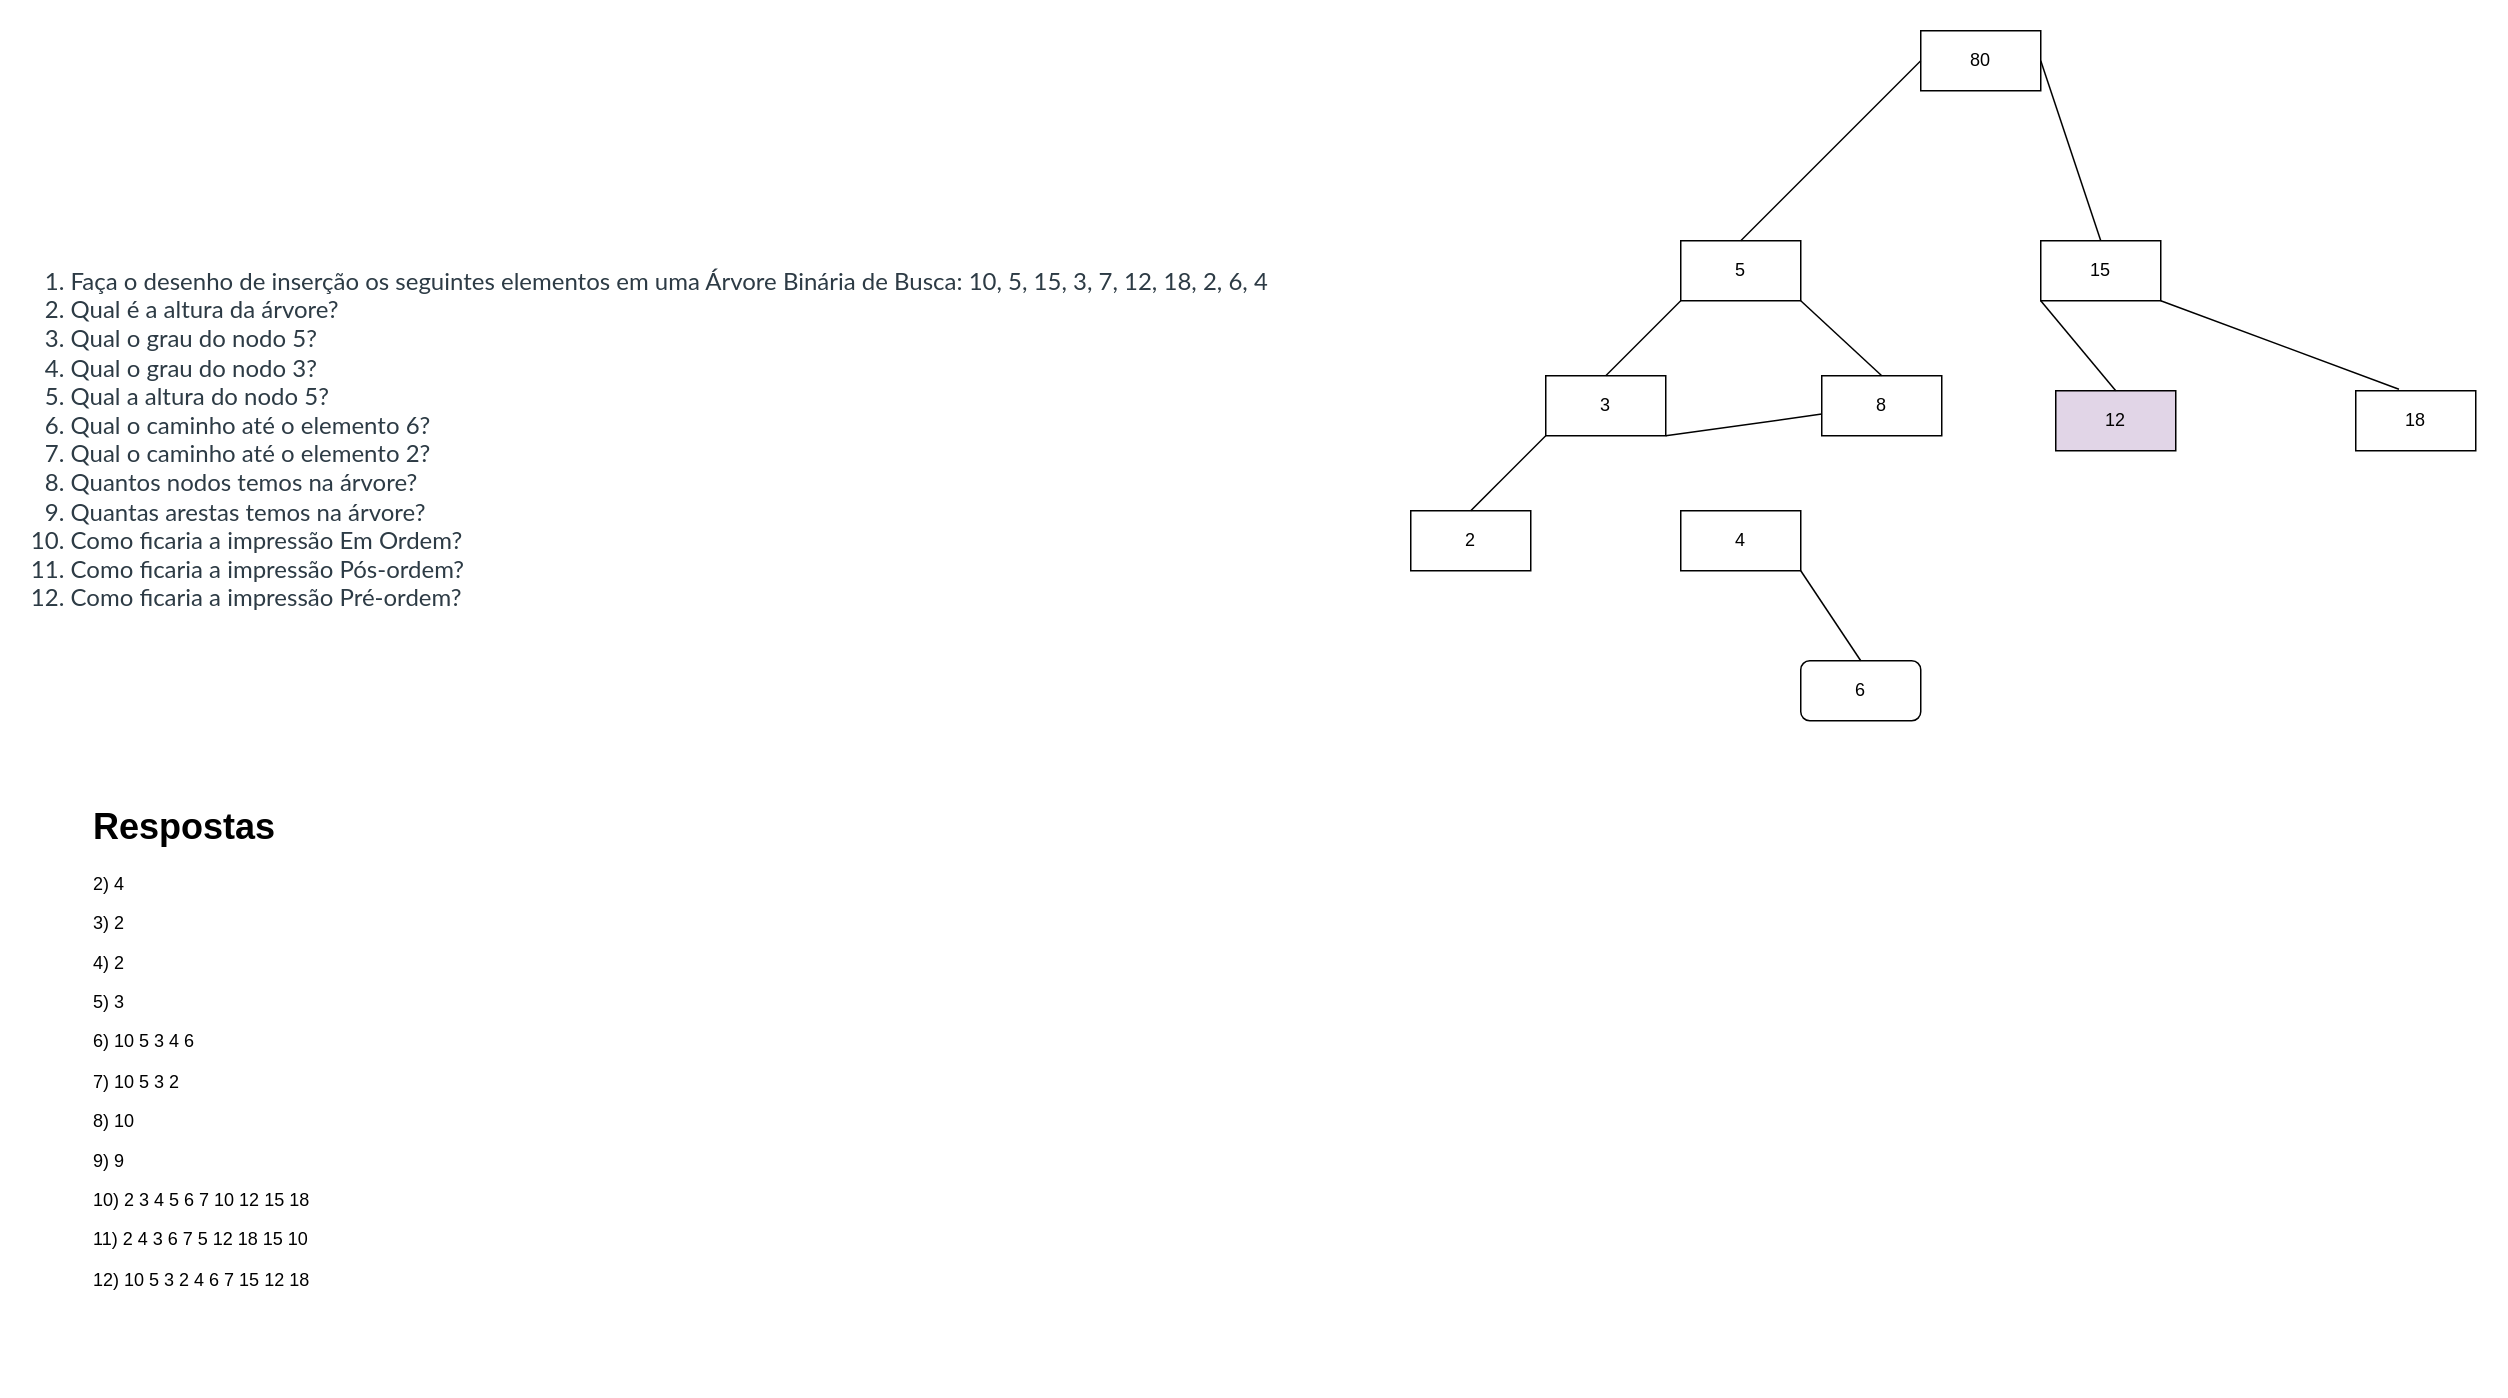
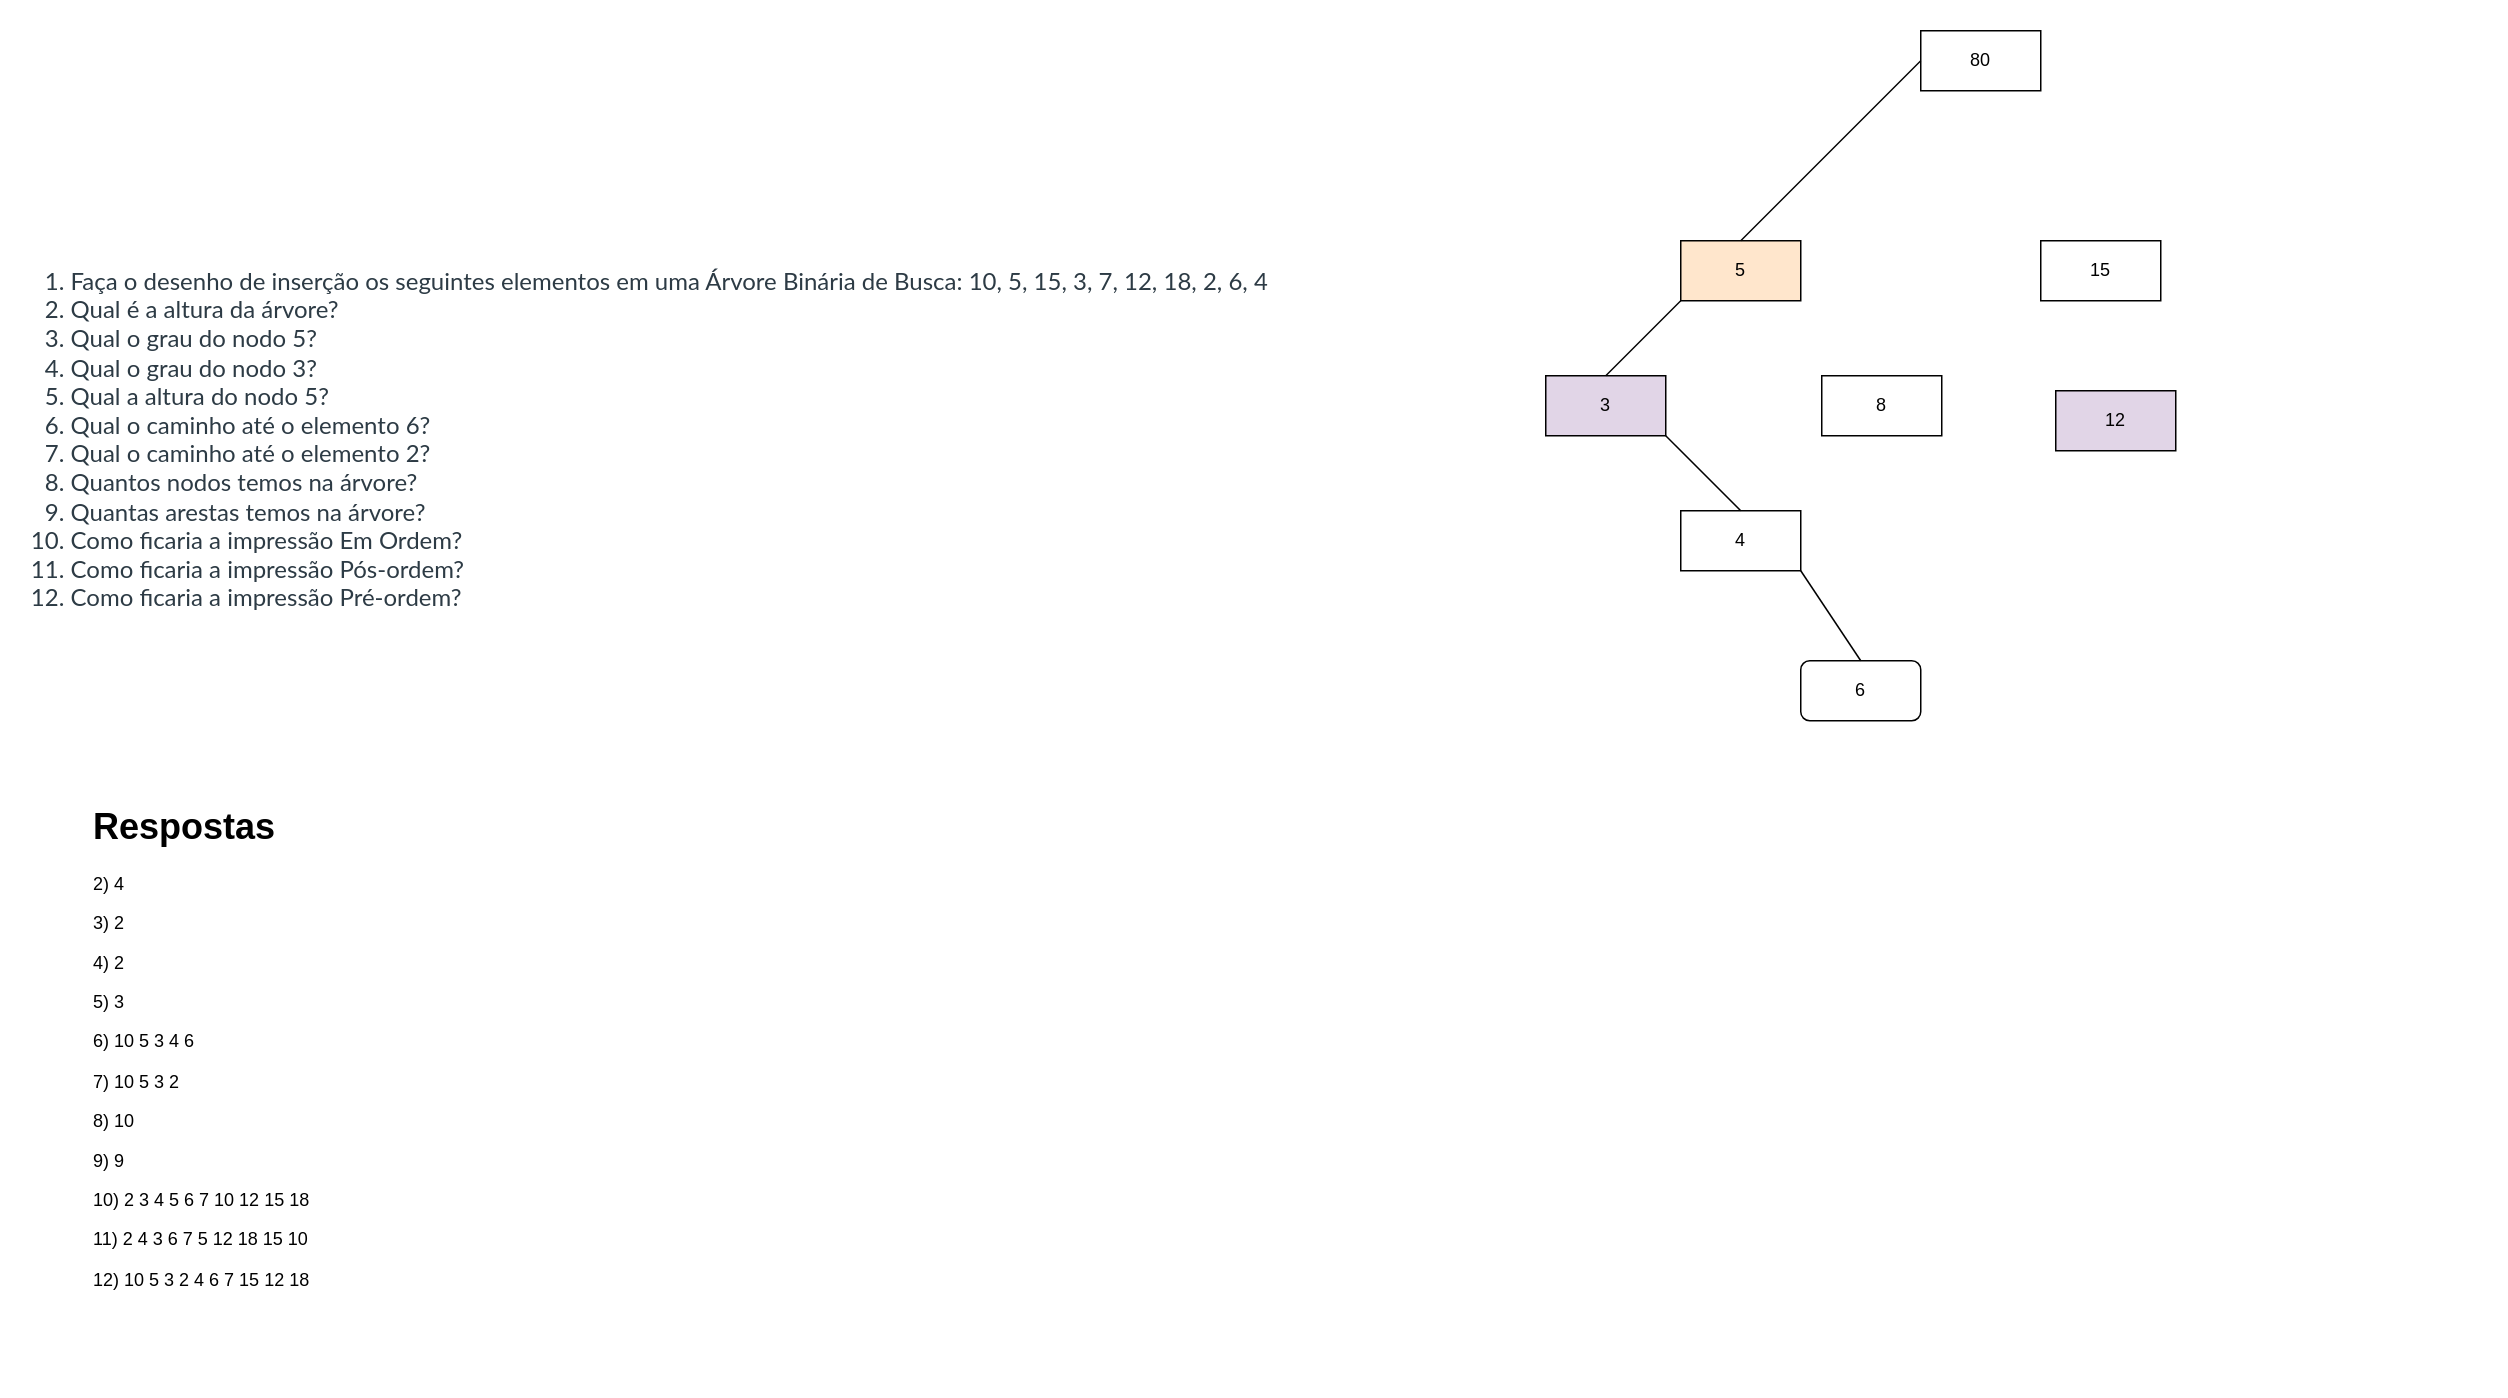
edge "80" -- "15": removed
node "5": fillcolor #ffffff -> #ffe6cc
edge "5" -- "8": removed
edge "15" -- "18": removed
edge "15" -- "12": removed
node "3": fillcolor #ffffff -> #e1d5e7
node "18": removed
edge "3" -- "8": now "3" -- "4"
edge "3" -- "2": removed
node "2": removed
